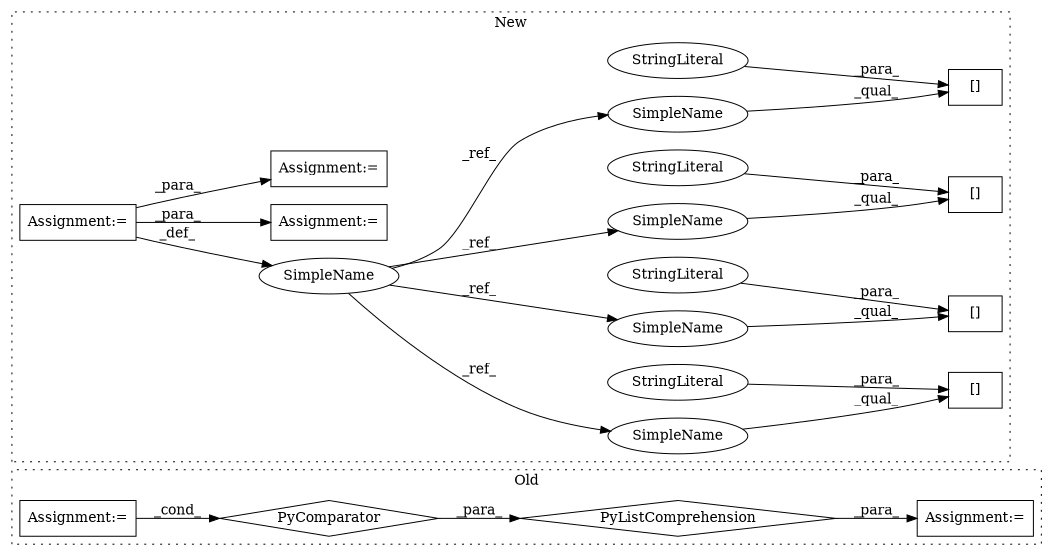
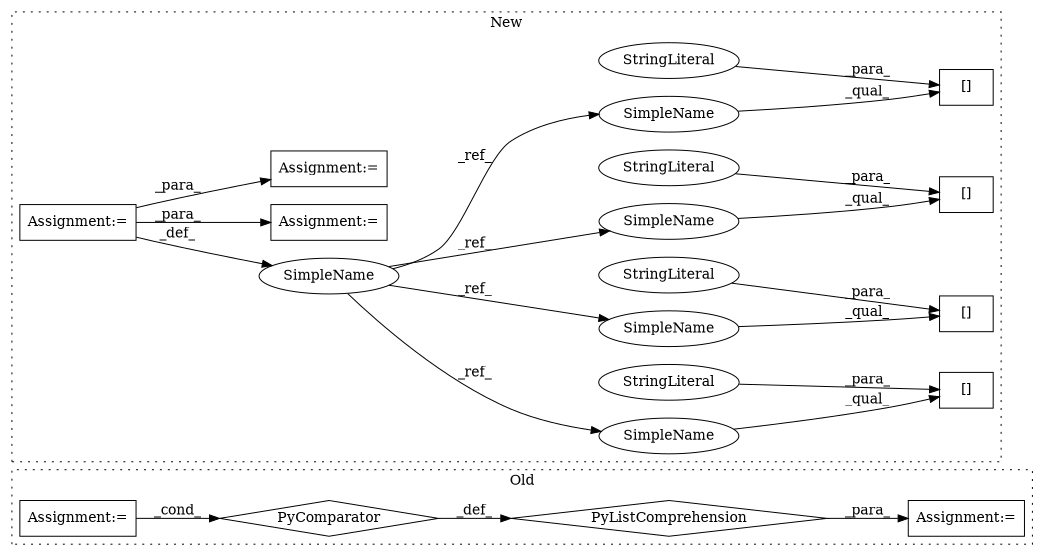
edge "PyComparator" -> "PyListComprehension": label "_para_" -> "_def_"
